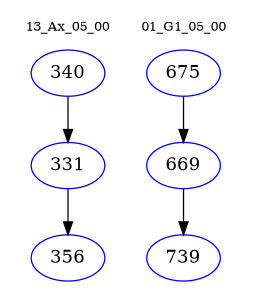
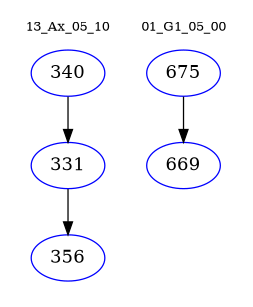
cluster "13_Ax_05_00": label "13_Ax_05_00" -> "13_Ax_05_10"
node "739": removed
